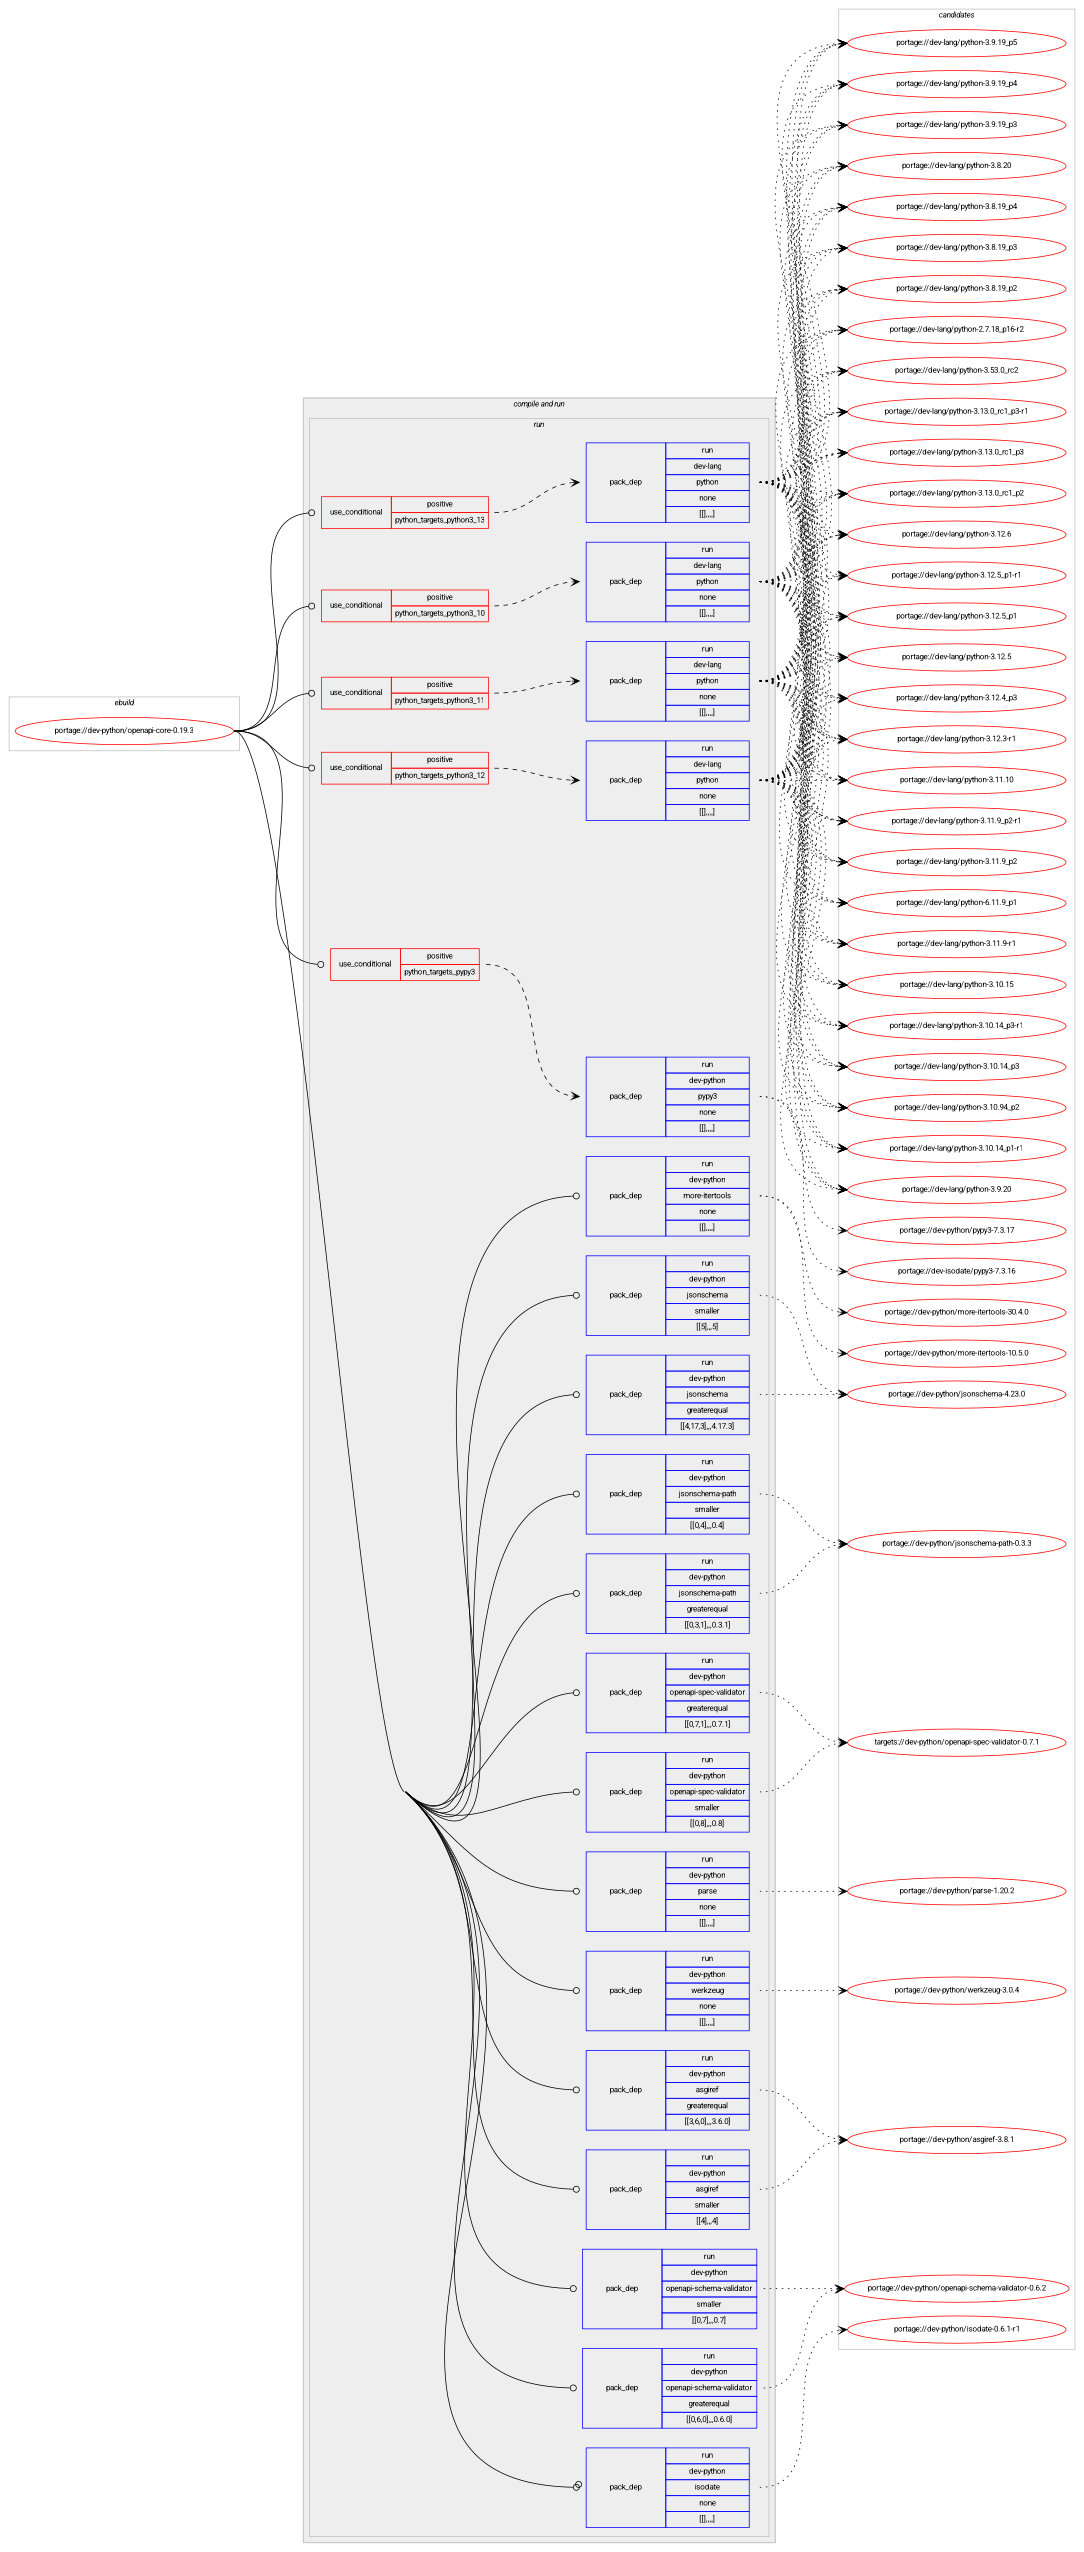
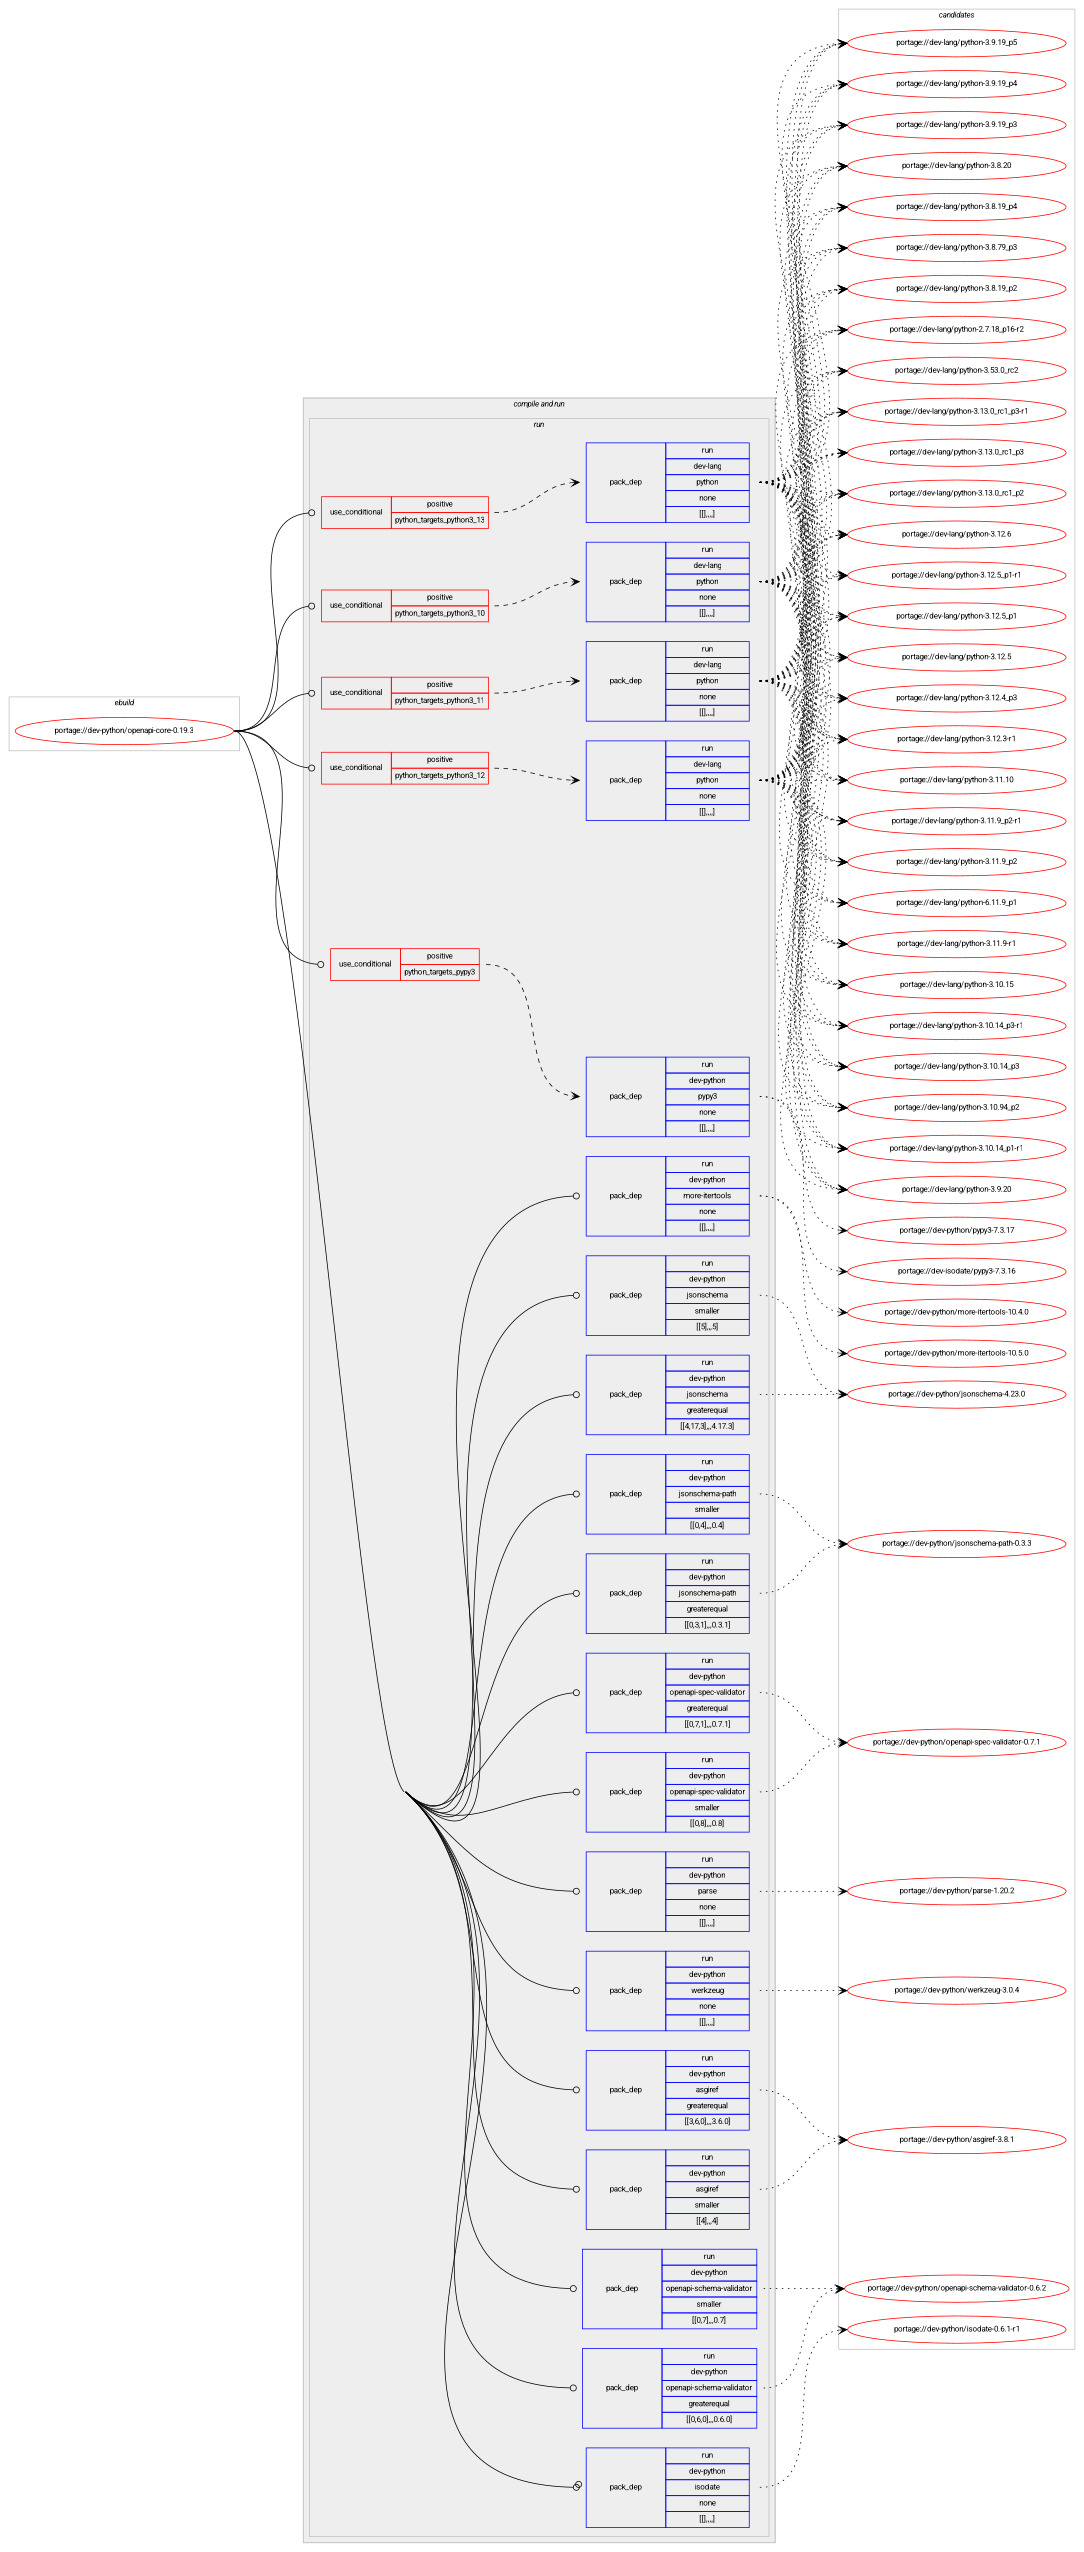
node "portage://dev-lang/python-3.8.19_p3": label "portage://dev-lang/python-3.8.19_p3" -> "portage://dev-lang/python-3.8.79_p3"
node "portage://dev-python/more-itertools-30.4.0": label "portage://dev-python/more-itertools-30.4.0" -> "portage://dev-python/more-itertools-10.4.0"
node "targets://dev-python/openapi-spec-validator-0.7.1": label "targets://dev-python/openapi-spec-validator-0.7.1" -> "portage://dev-python/openapi-spec-validator-0.7.1"
